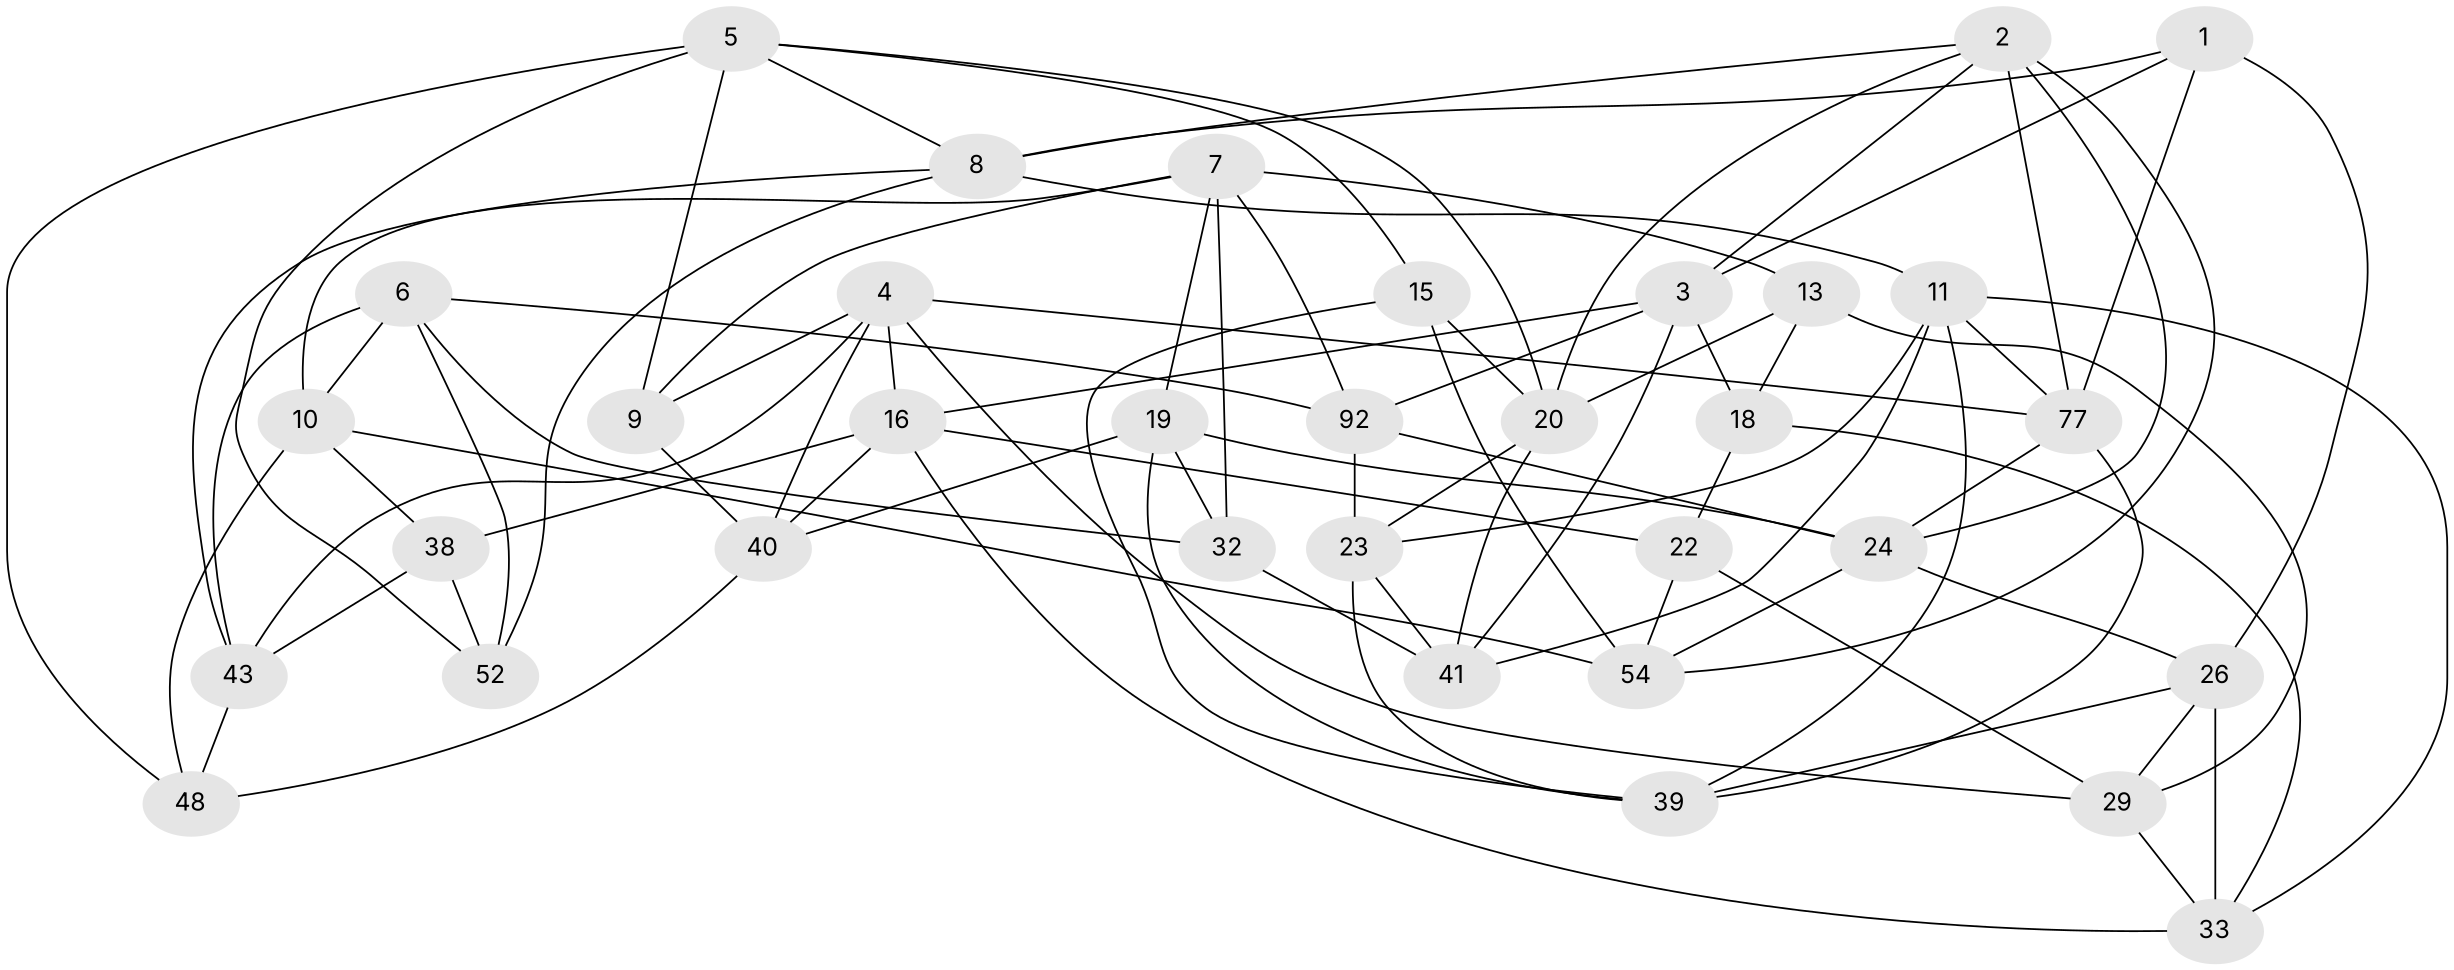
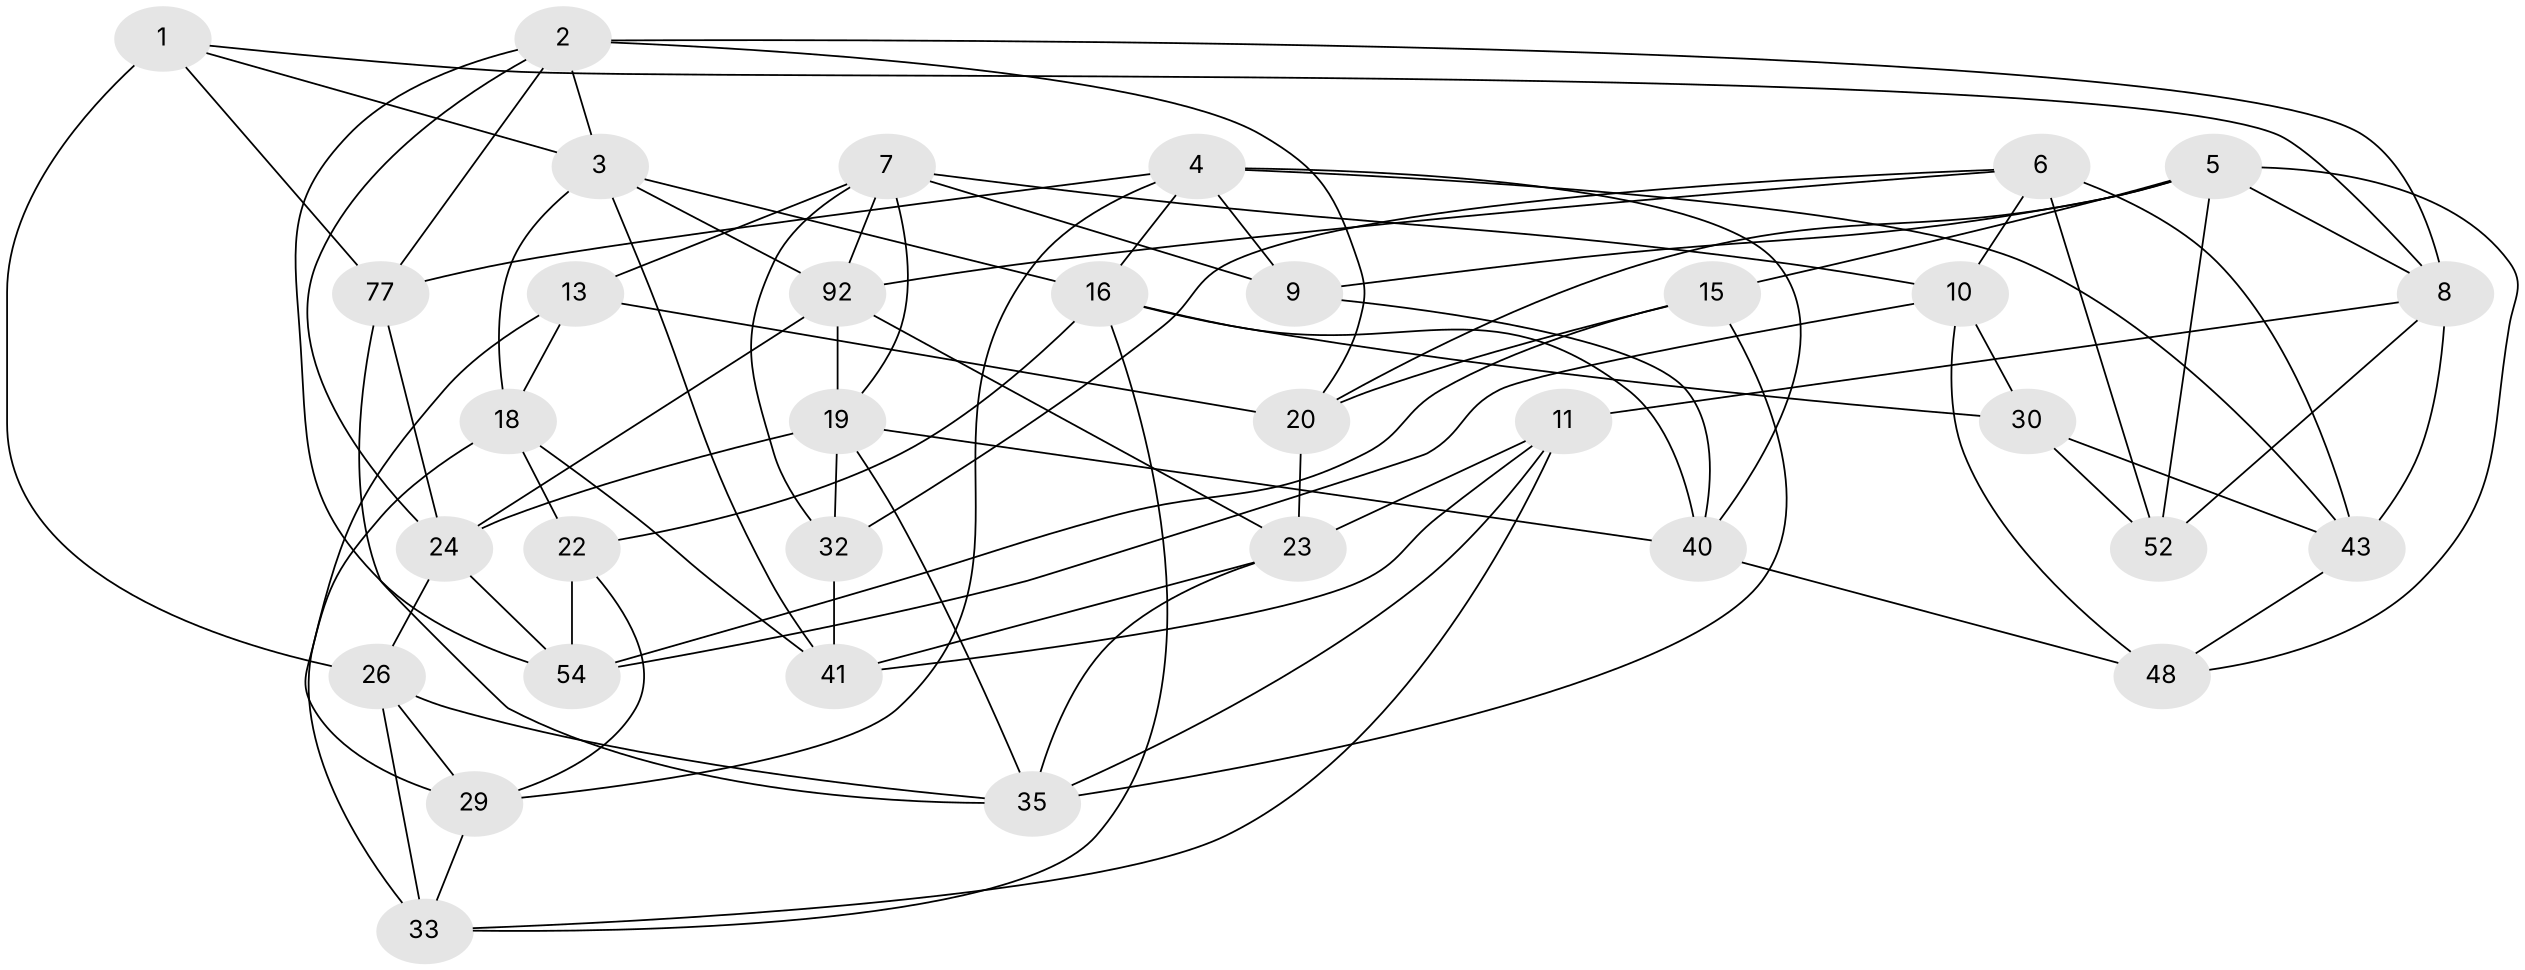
edge "92" -- "19": added
edge "11" -- "77": removed
edge "20" -- "41": now "18" -- "41"
node "38": label "38" -> "30"
node "39": label "39" -> "35"
